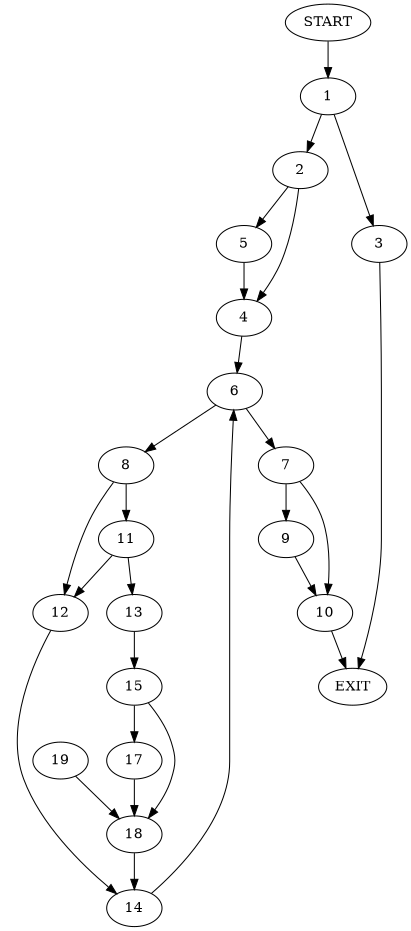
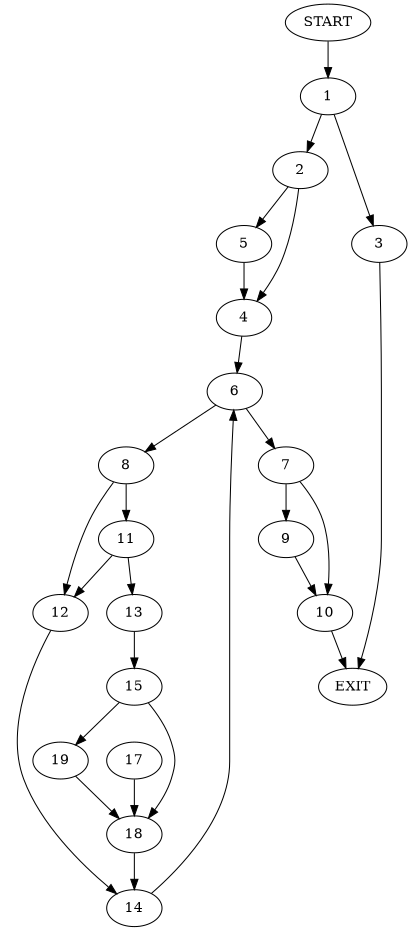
edge "15" -> "17": now "15" -> "19"
